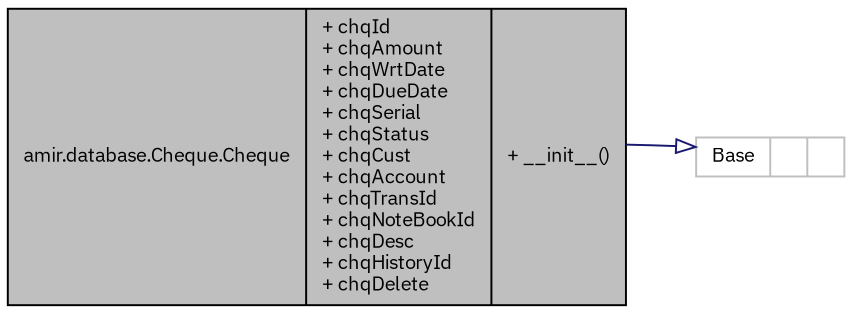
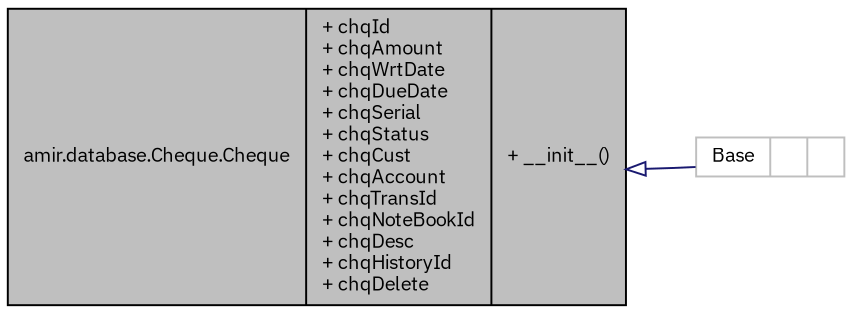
edge "amir.database.Cheque.Cheque" -> "Base": reversed
